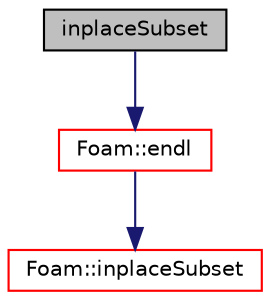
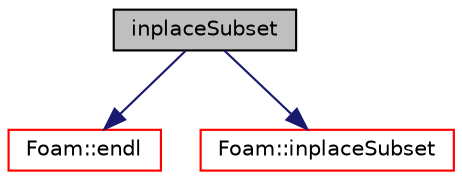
edge "Foam::endl" -> "Foam::inplaceSubset": now "inplaceSubset" -> "Foam::inplaceSubset"
